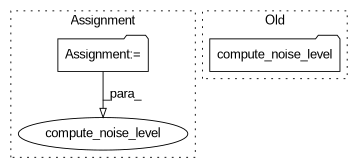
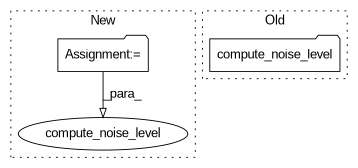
cluster "Assignment": label "Assignment" -> "New"
